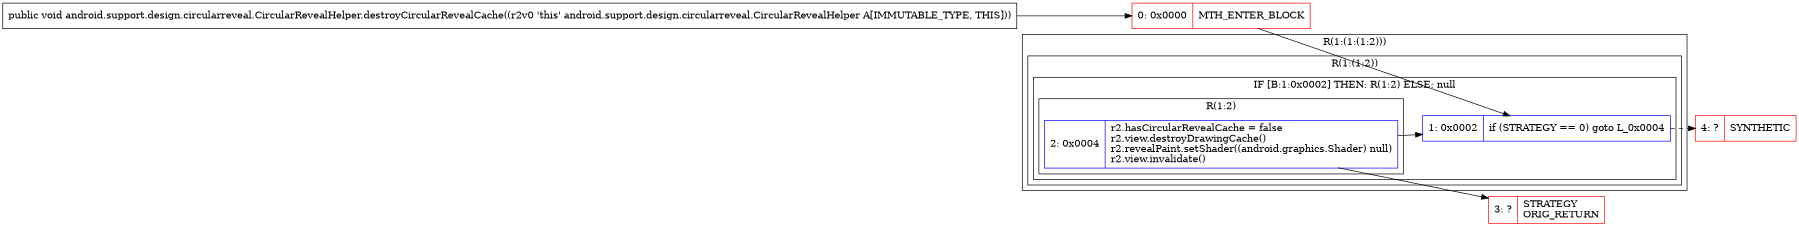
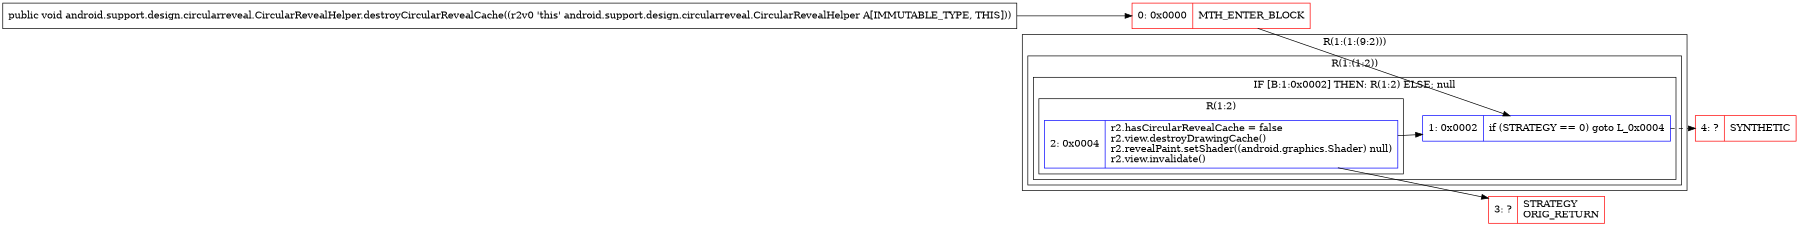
cluster "R(1:(1:(1:2)))": label "R(1:(1:(1:2)))" -> "R(1:(1:(9:2)))"
